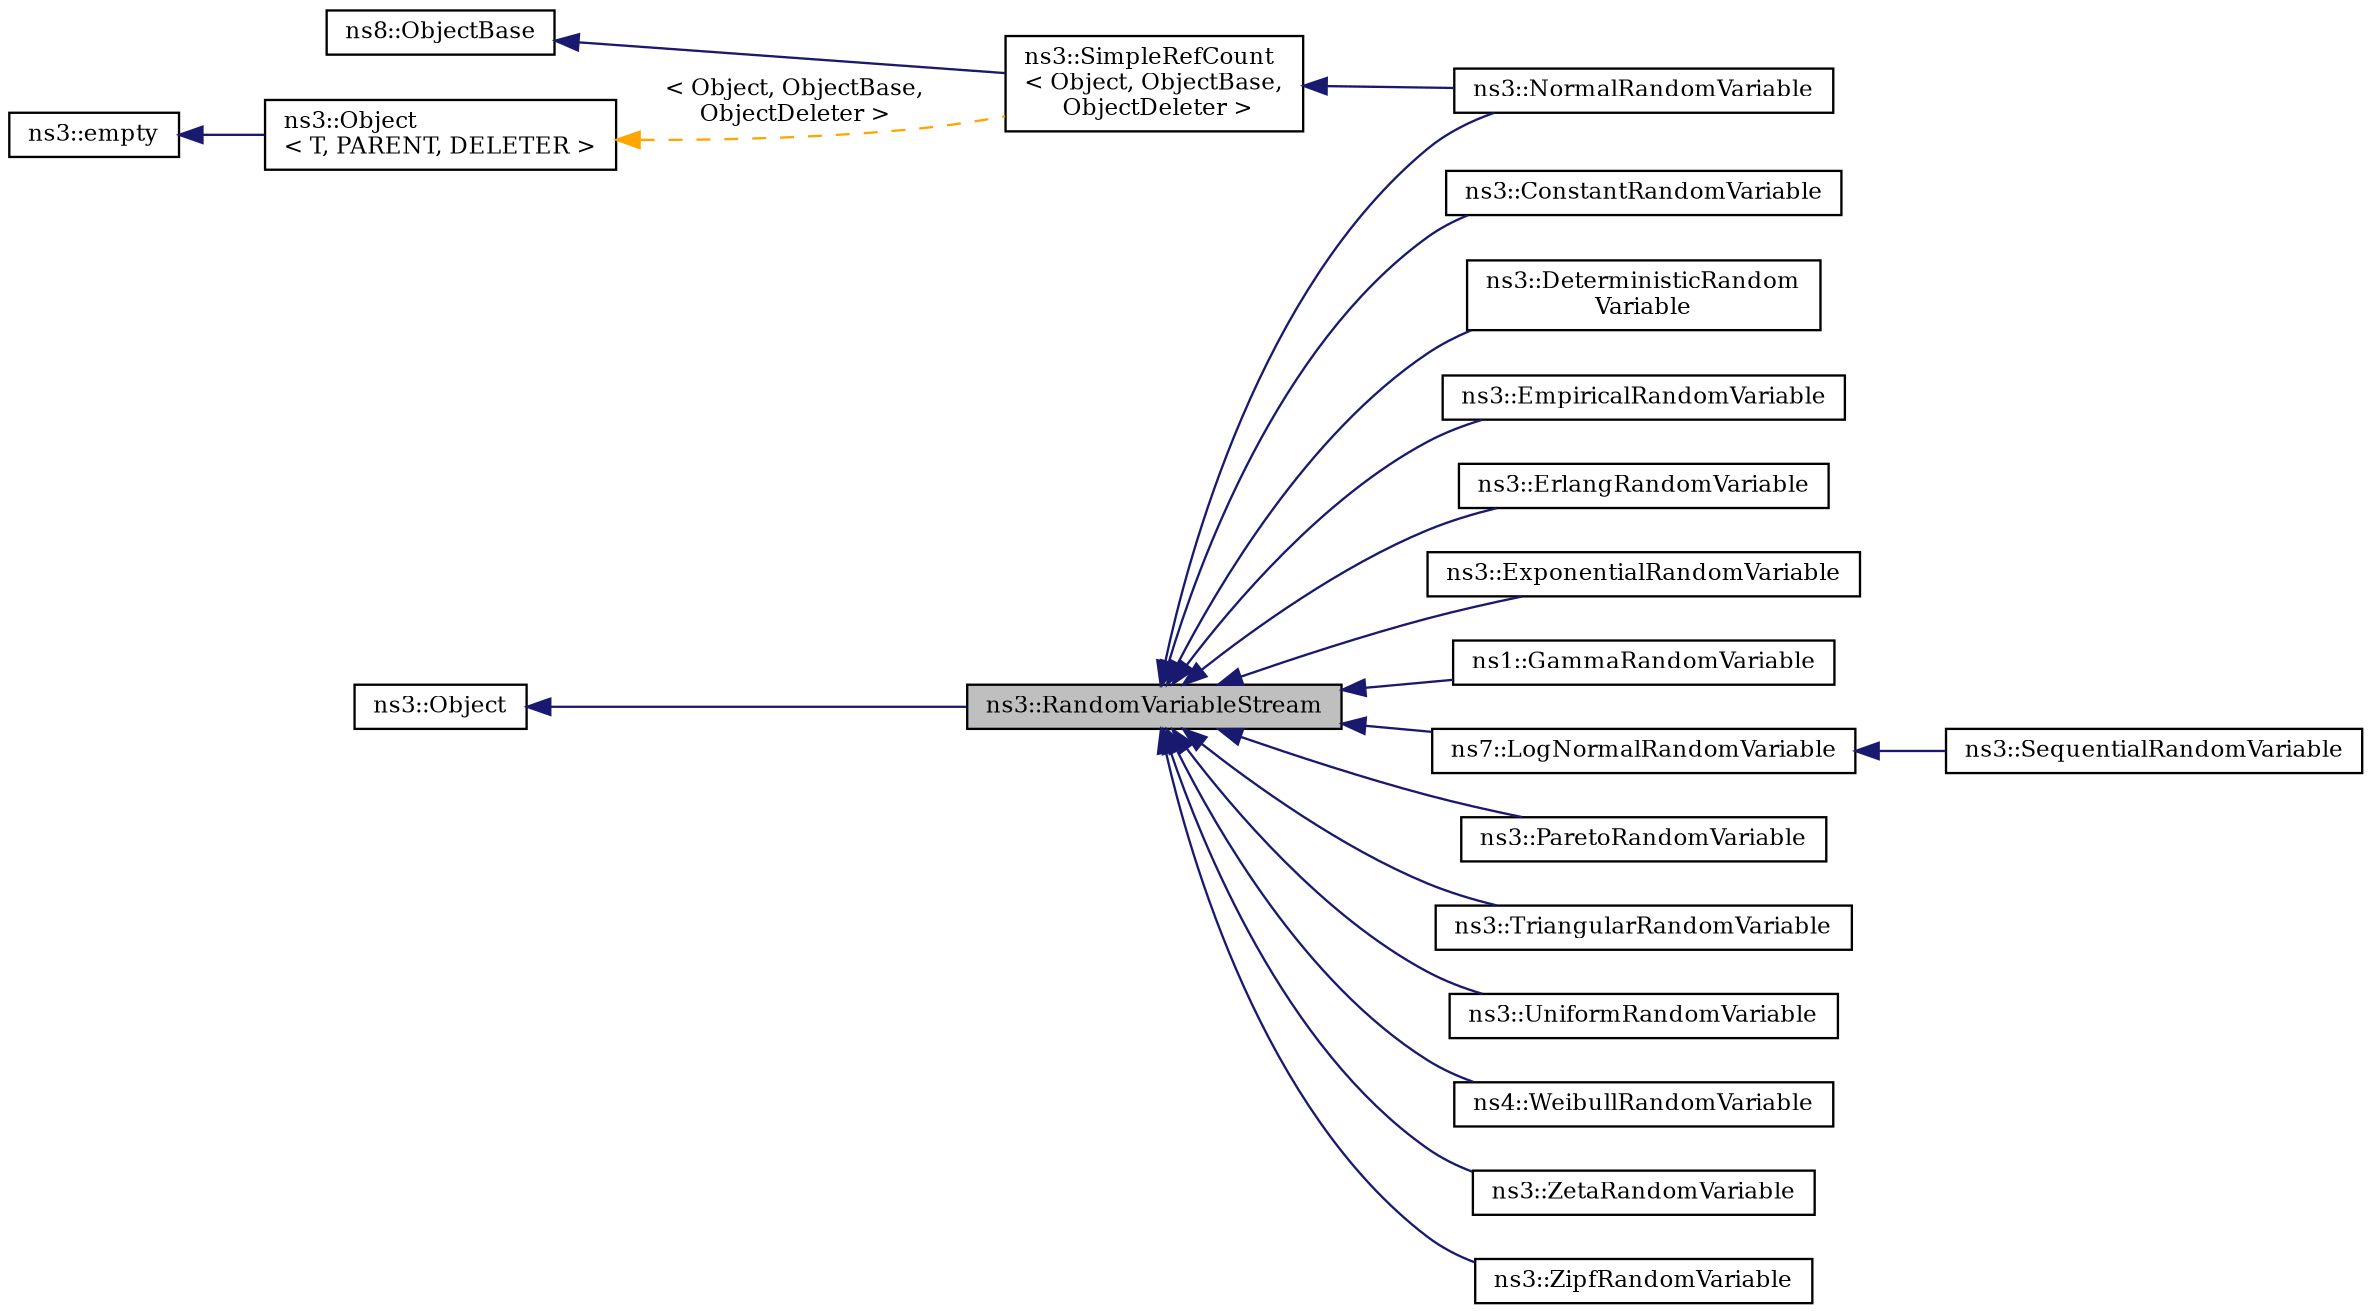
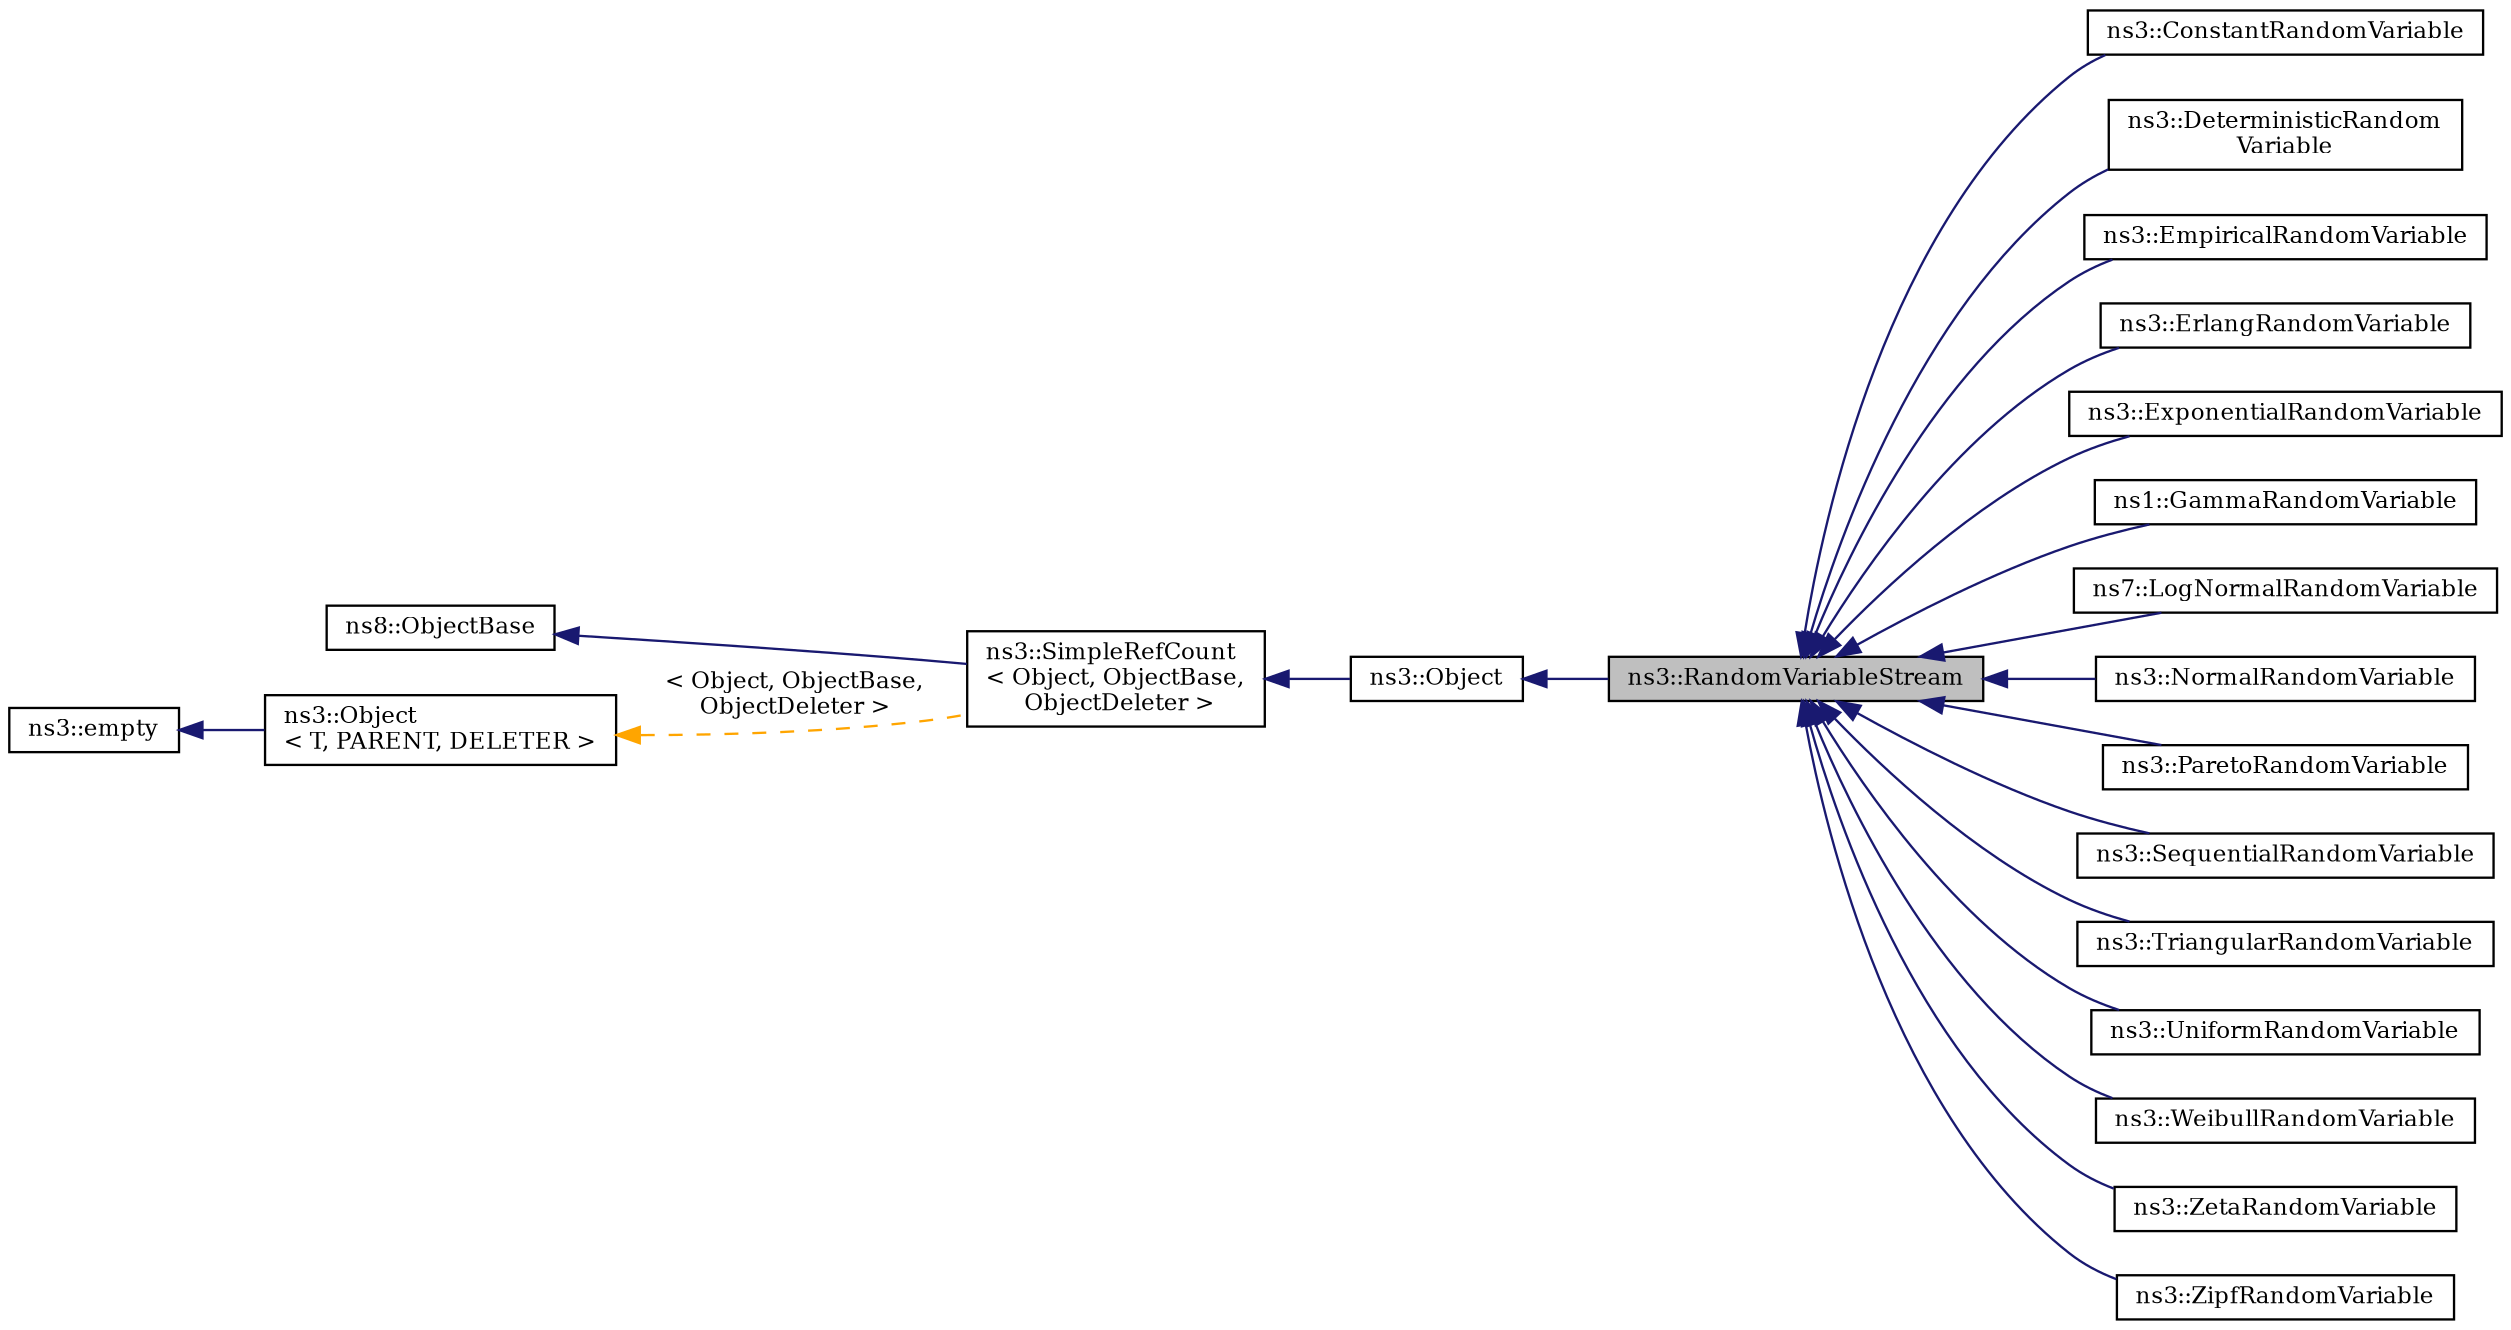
edge "ns3::NormalRandomVariable" -> "ns3::SimpleRefCount < Object, ObjectBase, ObjectDeleter >": now "ns3::Object" -> "ns3::SimpleRefCount < Object, ObjectBase, ObjectDeleter >"
edge "ns3::SequentialRandomVariable" -> "ns7::LogNormalRandomVariable": now "ns3::SequentialRandomVariable" -> "ns3::RandomVariableStream"
node "ns4::WeibullRandomVariable": label "ns4::WeibullRandomVariable" -> "ns3::WeibullRandomVariable"
